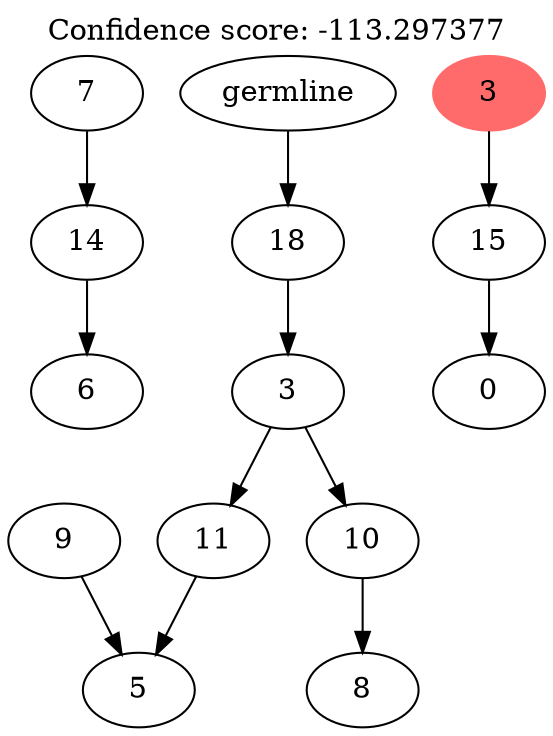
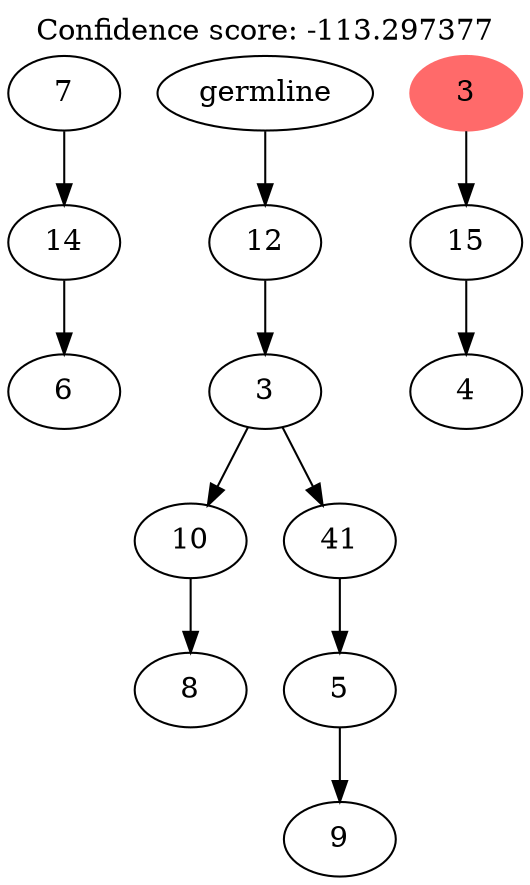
node "18": label "18" -> "12"
node "0": label "0" -> "4"
node "11": label "11" -> "41"
edge "9" -> "5": reversed
